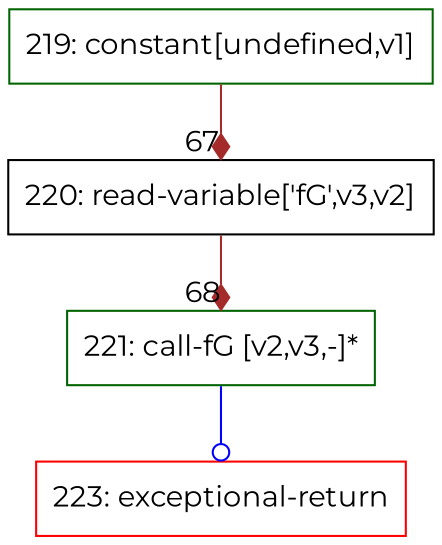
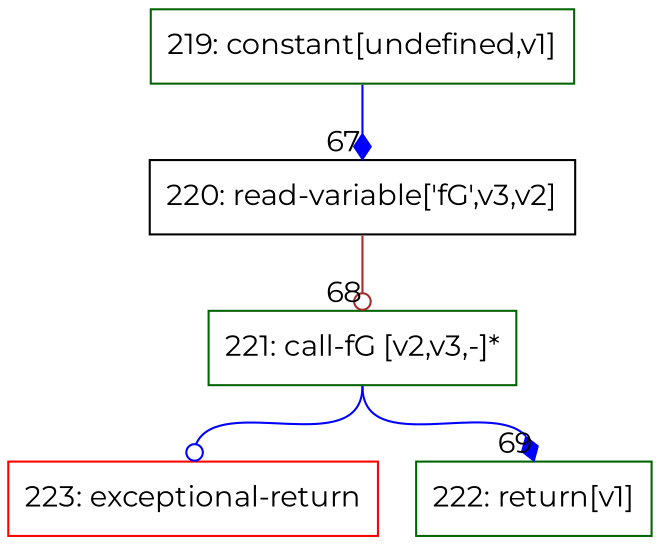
edge "219: constant[undefined,v1]" -> "220: read-variable['fG',v3,v2]": color brown -> blue
edge "220: read-variable['fG',v3,v2]" -> "221: call-fG [v2,v3,-]*": arrowhead diamond -> odot
node "222: return[v1]": added
